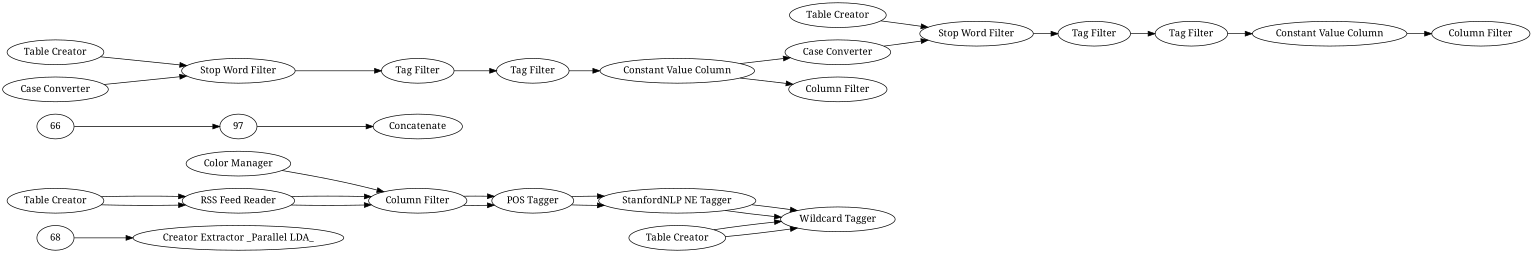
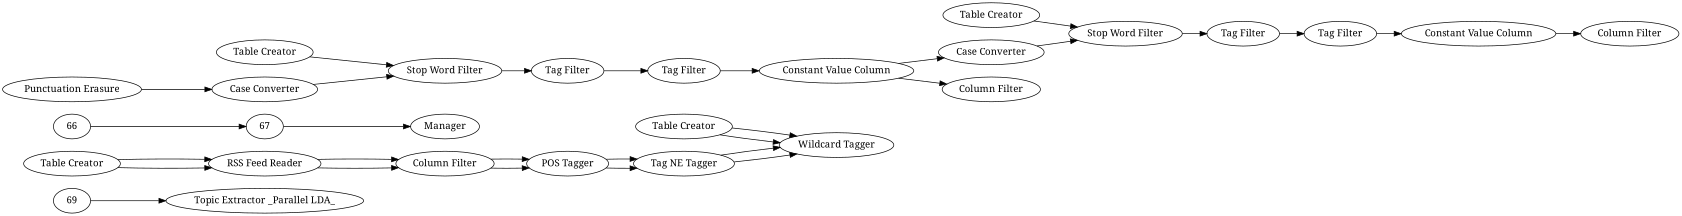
node "Punctuation Erasure": added
node "97": label "97" -> "67"
node "Concatenate": label "Concatenate" -> "Manager"
node "Color Manager": removed
node "StanfordNLP NE Tagger": label "StanfordNLP NE Tagger" -> "Tag NE Tagger"
node "68": label "68" -> "69"
node "Creator Extractor _Parallel LDA_": label "Creator Extractor _Parallel LDA_" -> "Topic Extractor _Parallel LDA_"
